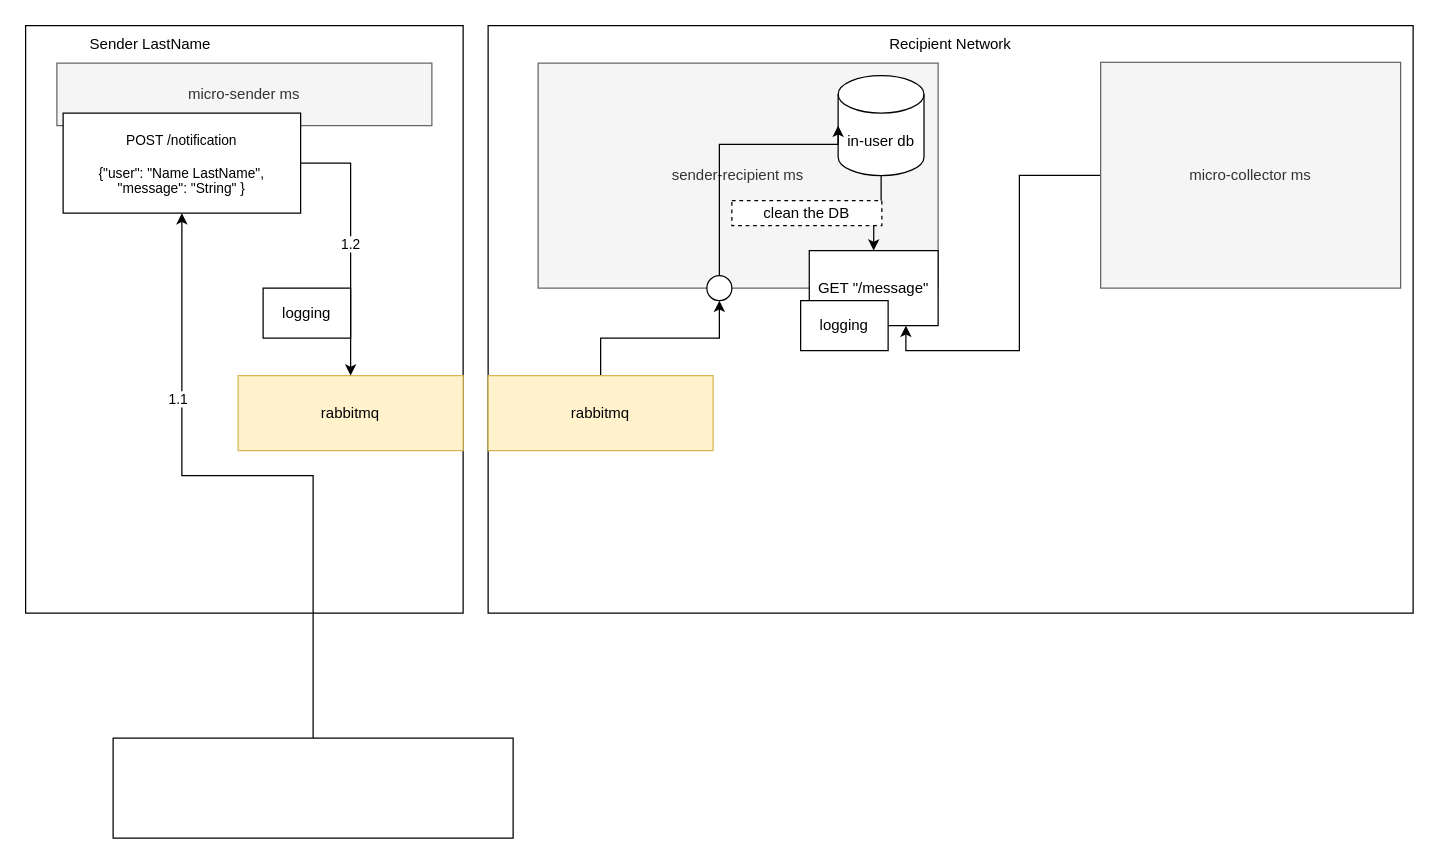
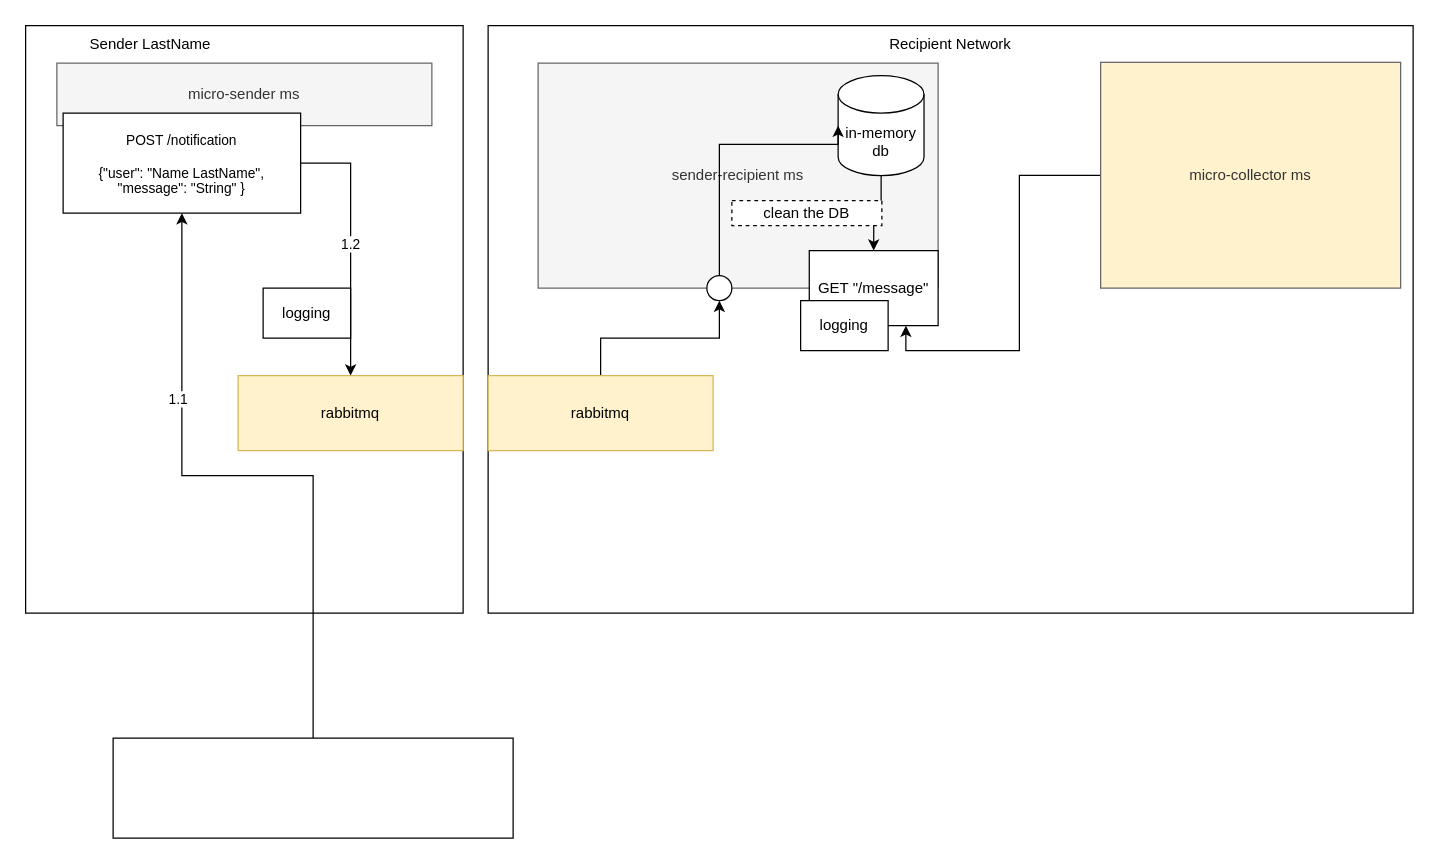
node "in-user db": label "in-user db" -> "in-memory db"
node "micro-collector ms": fillcolor #f5f5f5 -> #fff2cc
